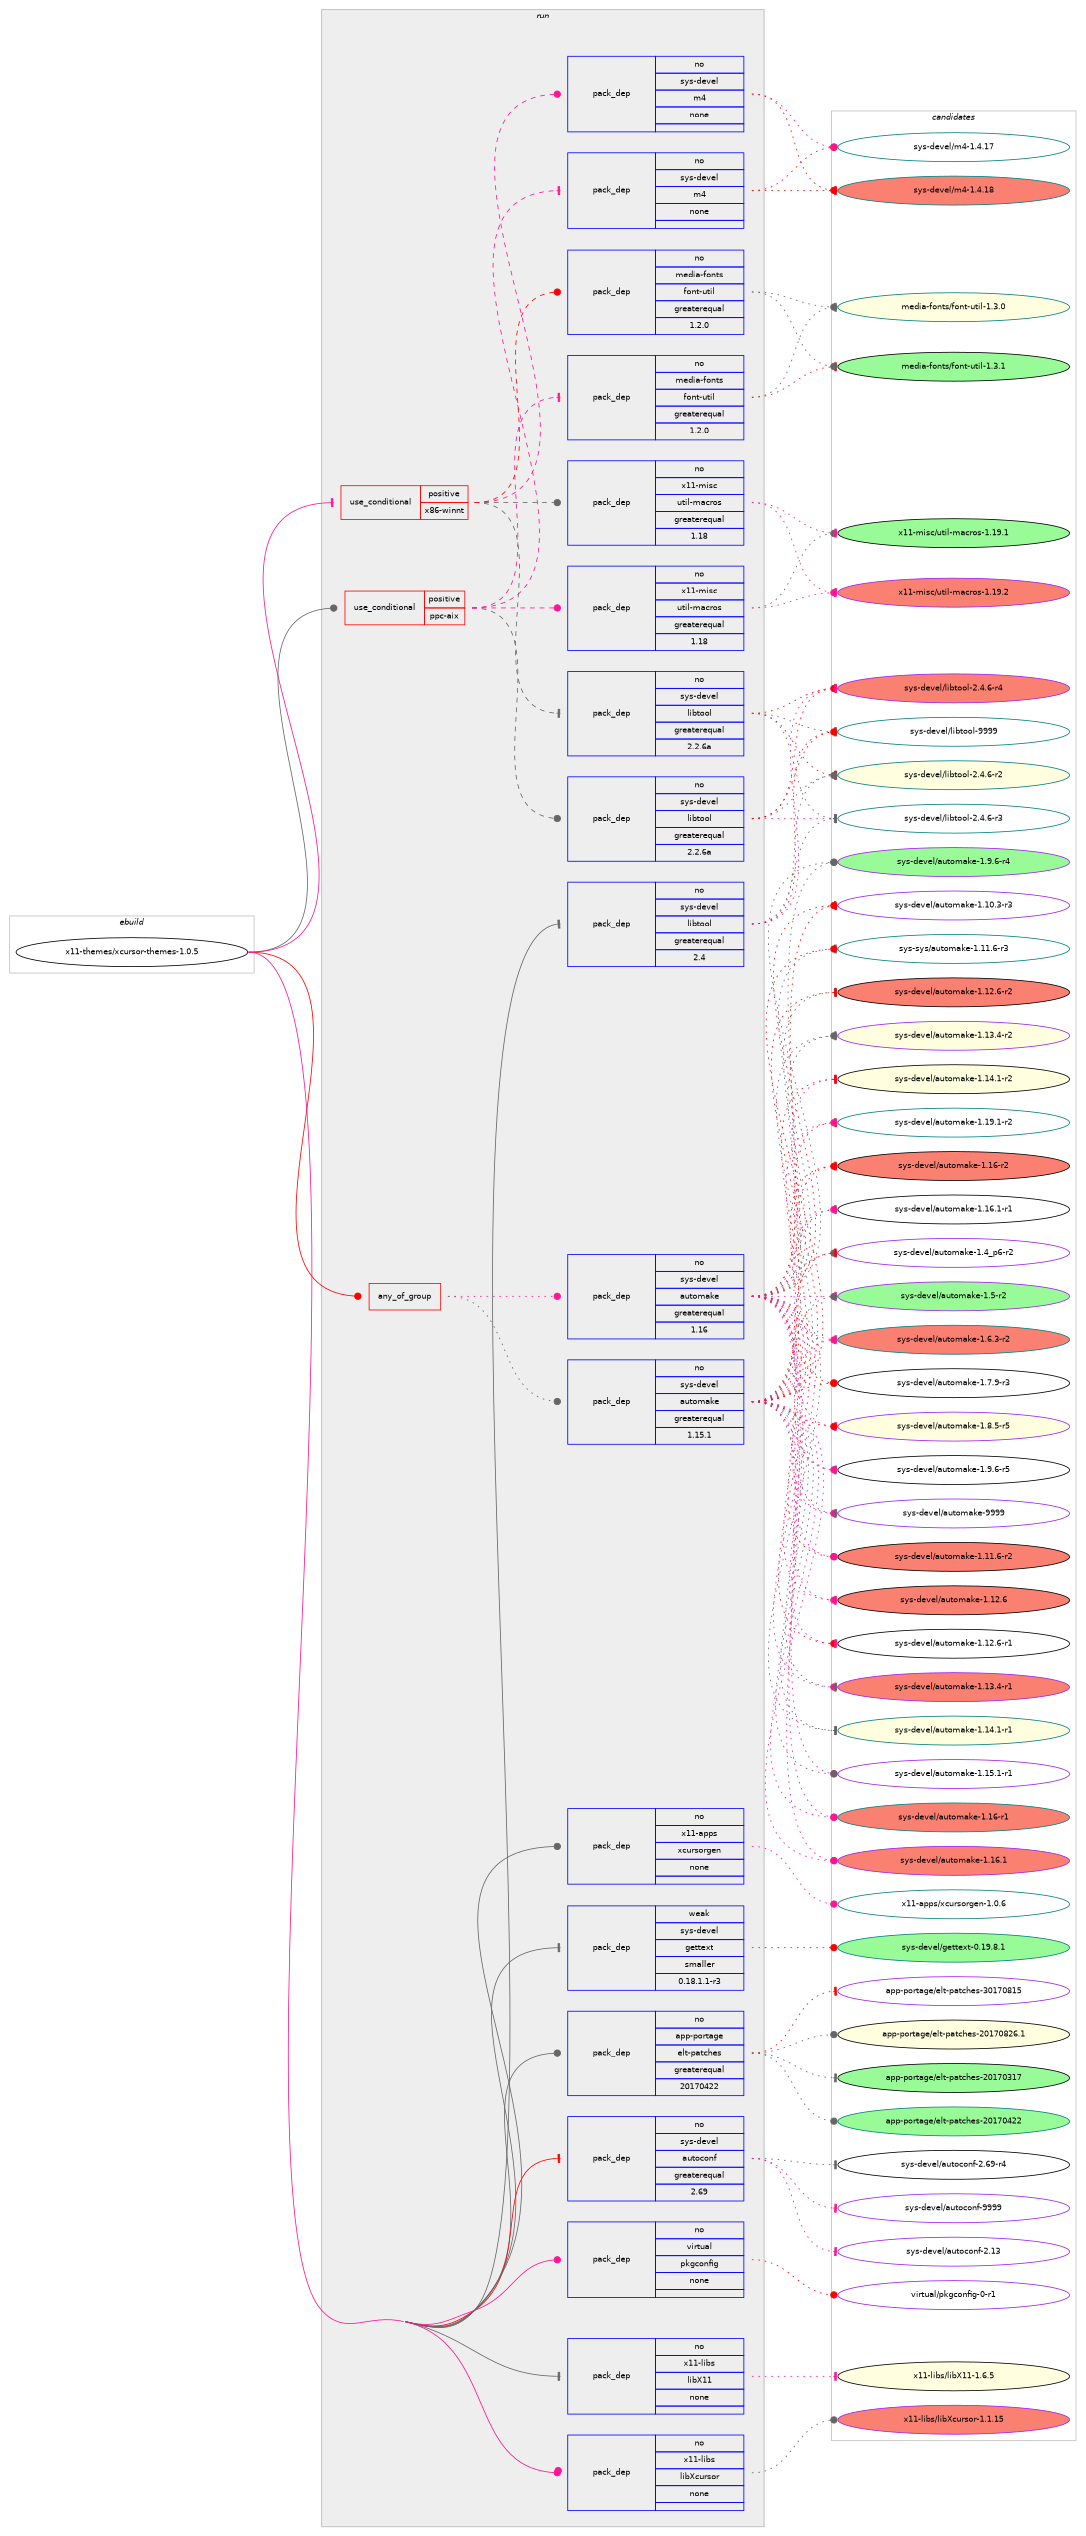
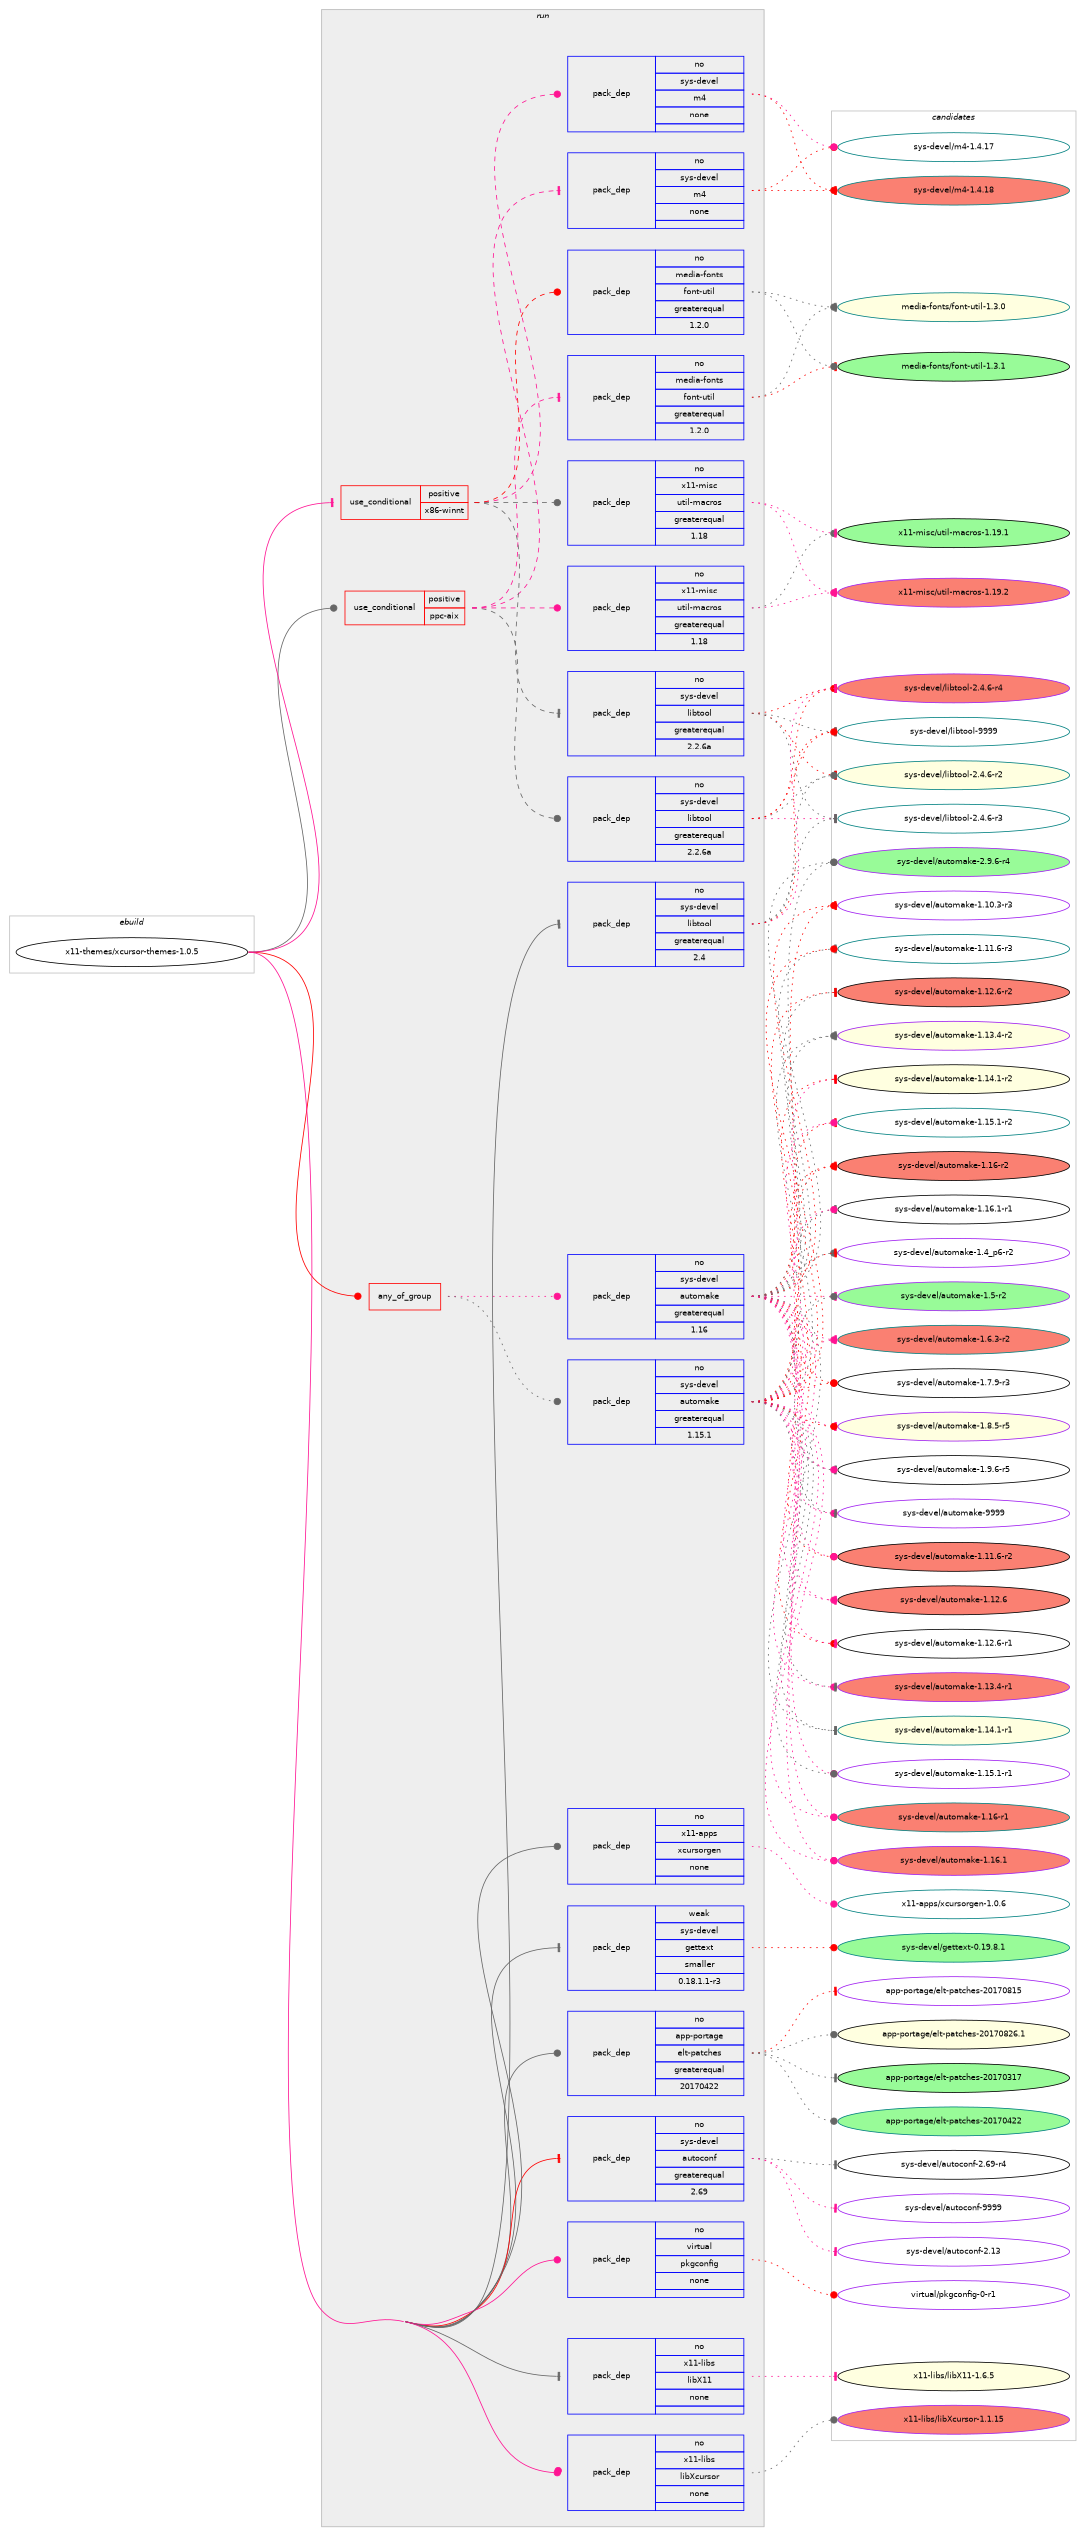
node "sys-devel/automake-1.9.6-r4": label "sys-devel/automake-1.9.6-r4" -> "sys-devel/automake-2.9.6-r4"
node "sys-sys/automake-1.11.6-r3": label "sys-sys/automake-1.11.6-r3" -> "sys-devel/automake-1.11.6-r3"
node "sys-devel/automake-1.19.1-r2": label "sys-devel/automake-1.19.1-r2" -> "sys-devel/automake-1.15.1-r2"
node "app-portage/elt-patches-30170815": label "app-portage/elt-patches-30170815" -> "app-portage/elt-patches-20170815"
